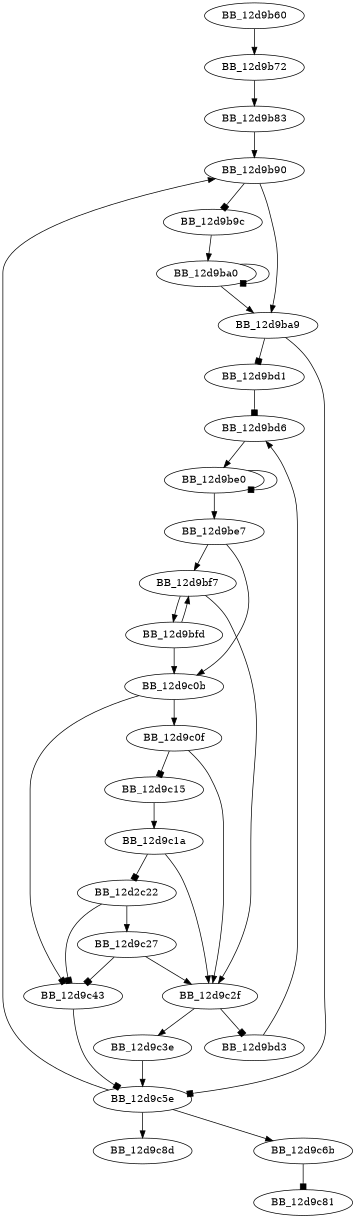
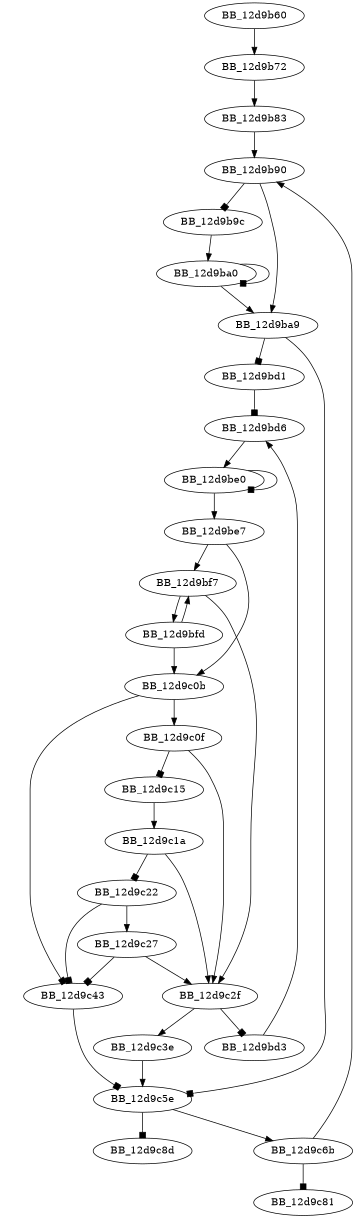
edge "BB_12d9c5e" -> "BB_12d9b90": now "BB_12d9c6b" -> "BB_12d9b90"
node "BB_12d2c22": label "BB_12d2c22" -> "BB_12d9c22"
edge "BB_12d9c5e" -> "BB_12d9c8d": arrowhead normal -> box
